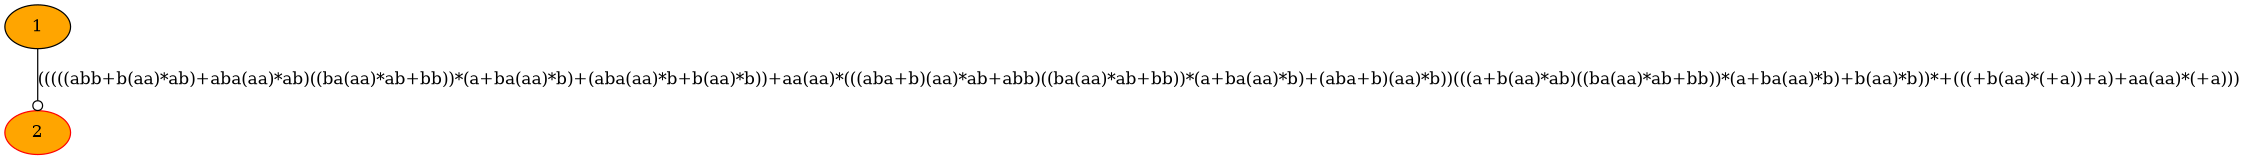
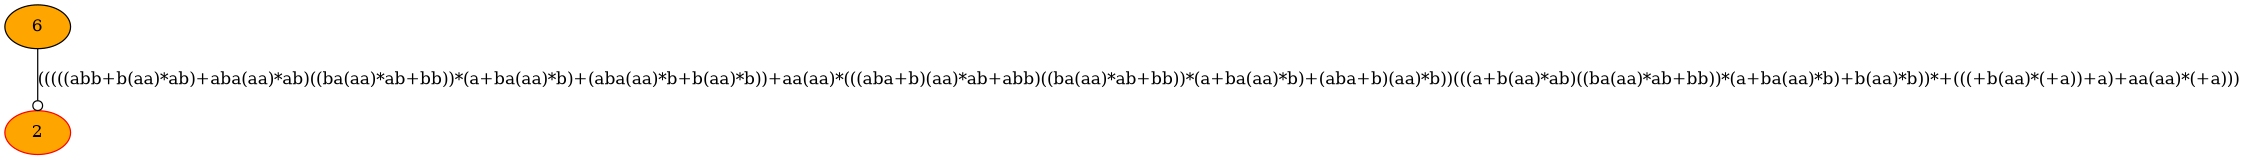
node "1": label "1" -> "6"
